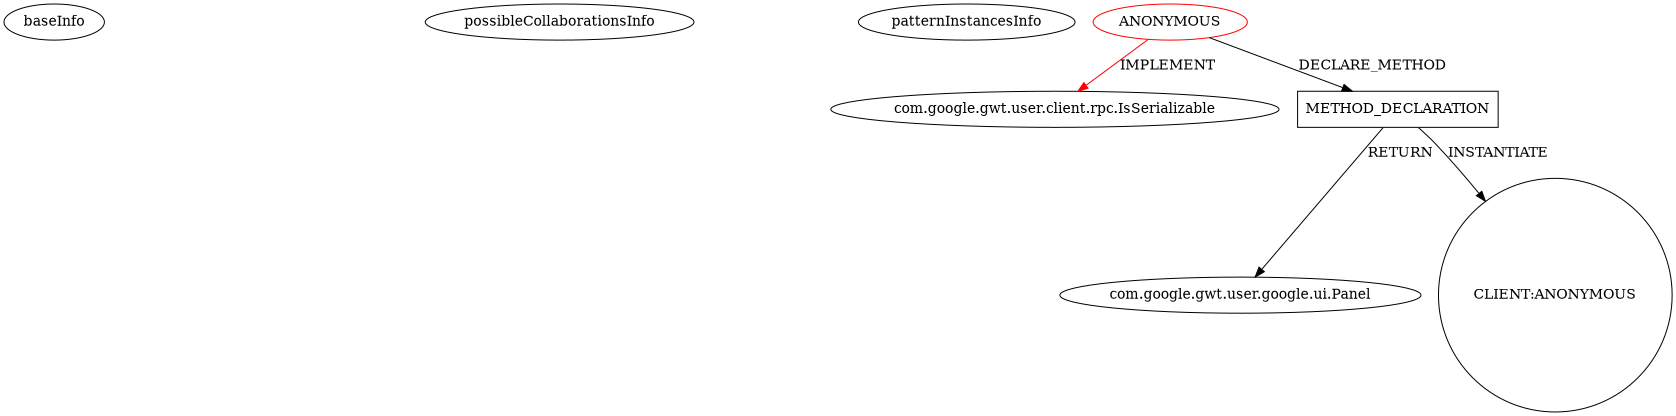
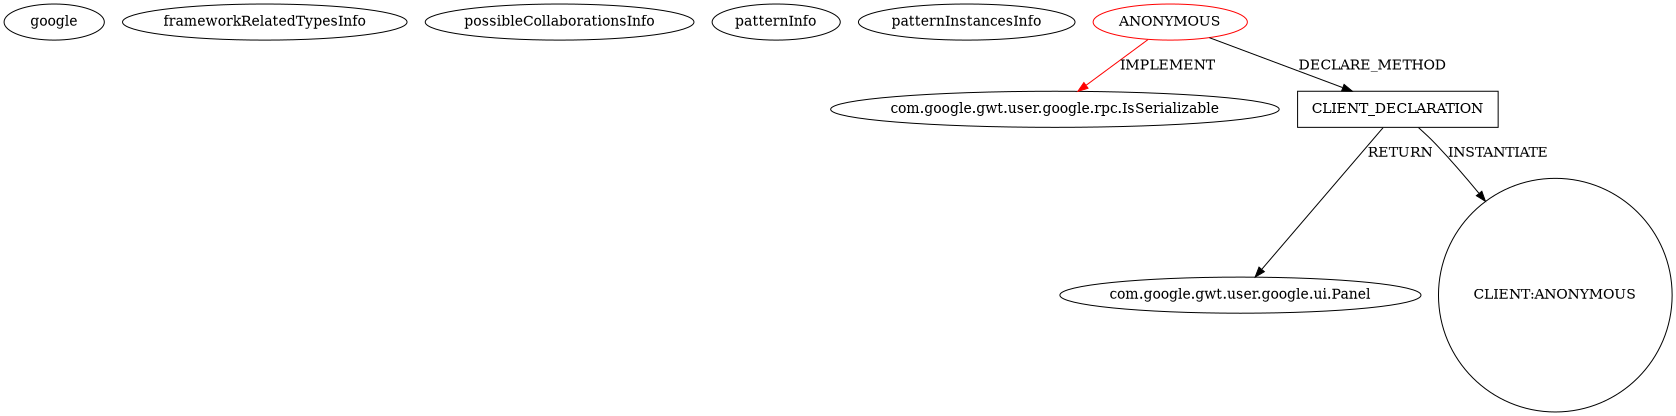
node "baseInfo": label "baseInfo" -> "google"
node "frameworkRelatedTypesInfo": added
node "patternInfo": added
node "com.google.gwt.user.client.rpc.IsSerializable": label "com.google.gwt.user.client.rpc.IsSerializable" -> "com.google.gwt.user.google.rpc.IsSerializable"
node "METHOD_DECLARATION": label "METHOD_DECLARATION" -> "CLIENT_DECLARATION"
